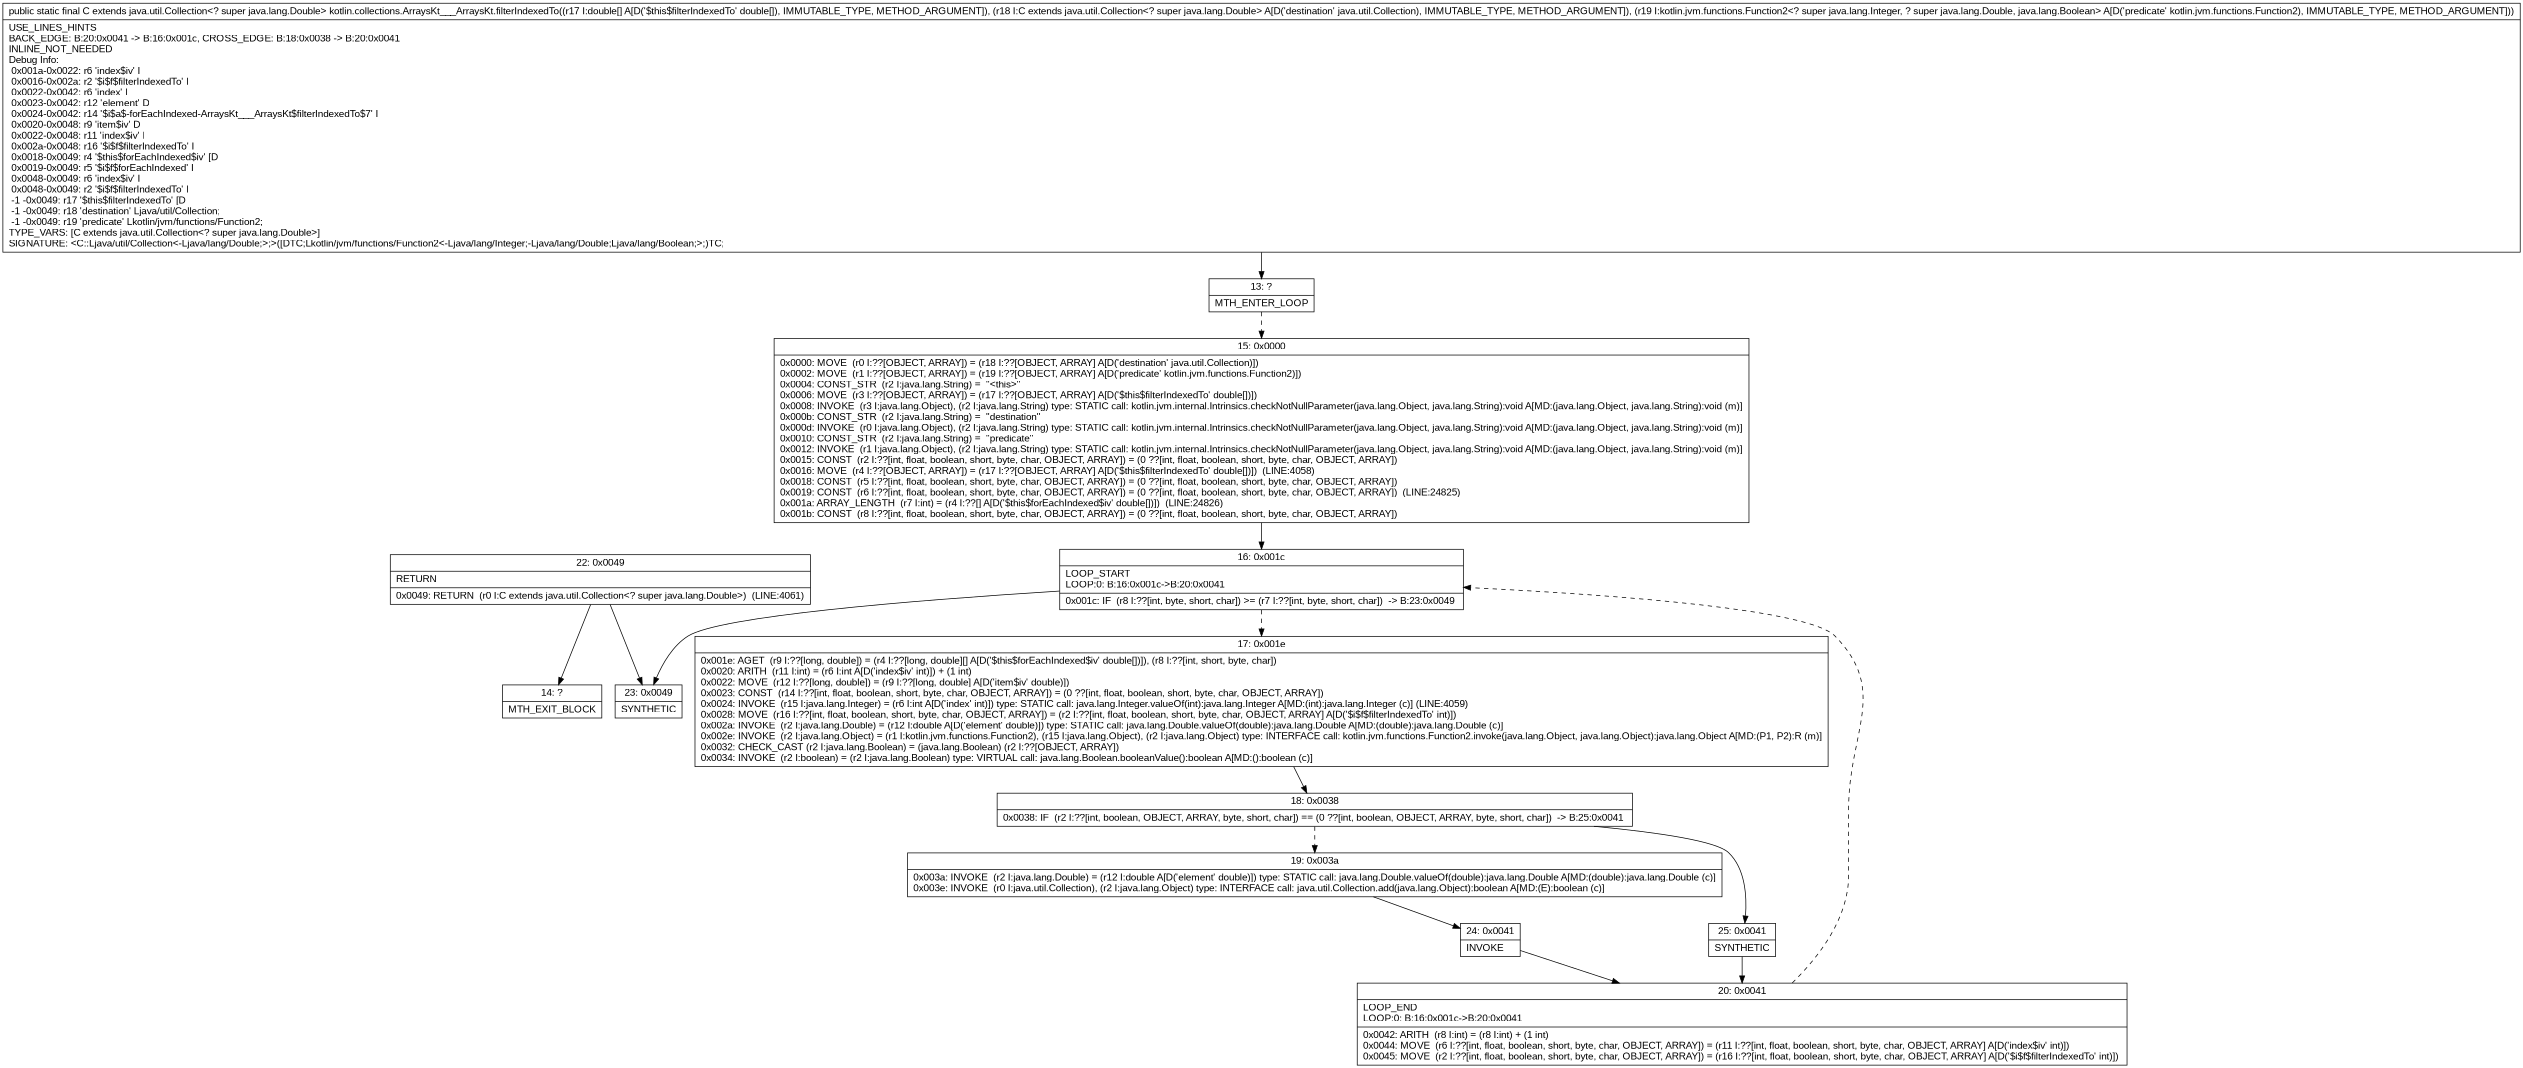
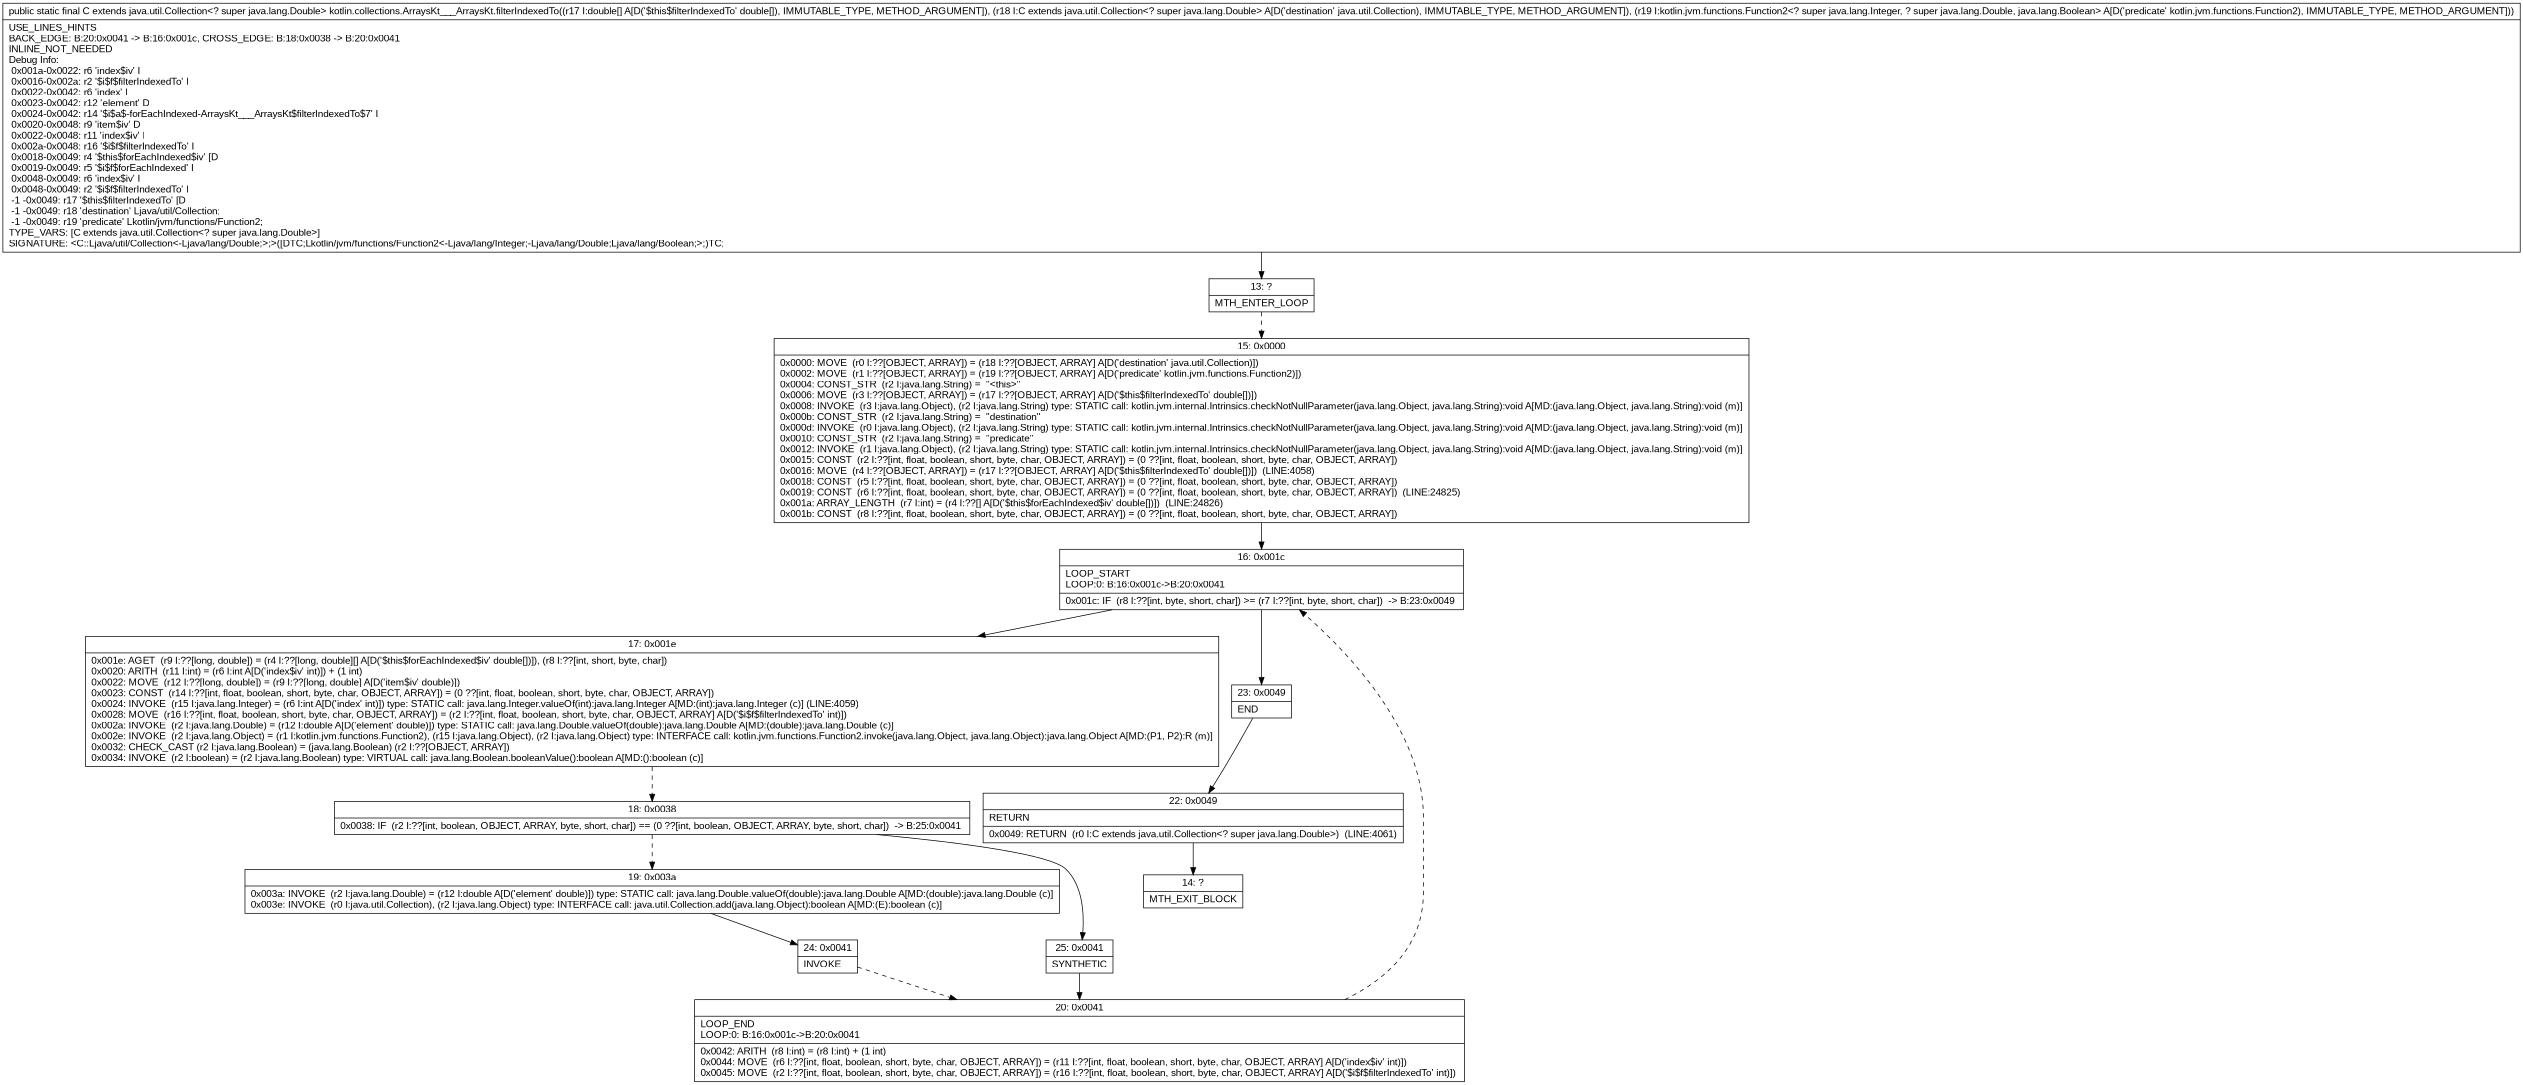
edge "16: 0x001c" -> "17: 0x001e": style dashed -> solid
edge "22: 0x0049" -> "23: 0x0049": reversed
node "23: 0x0049": text "SYNTHETIC" -> "END"
edge "17: 0x001e" -> "18: 0x0038": style solid -> dashed
edge "24: 0x0041" -> "20: 0x0041": style solid -> dashed
